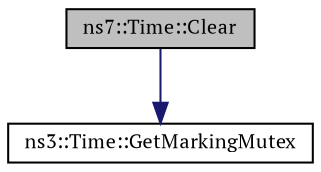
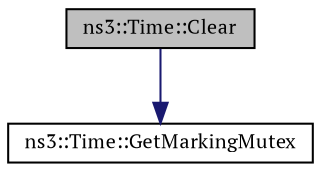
node "ns7::Time::Clear": label "ns7::Time::Clear" -> "ns3::Time::Clear"
